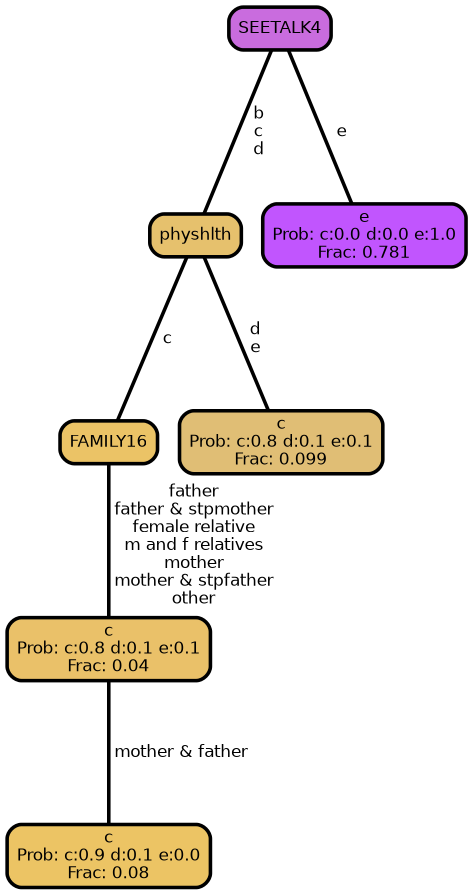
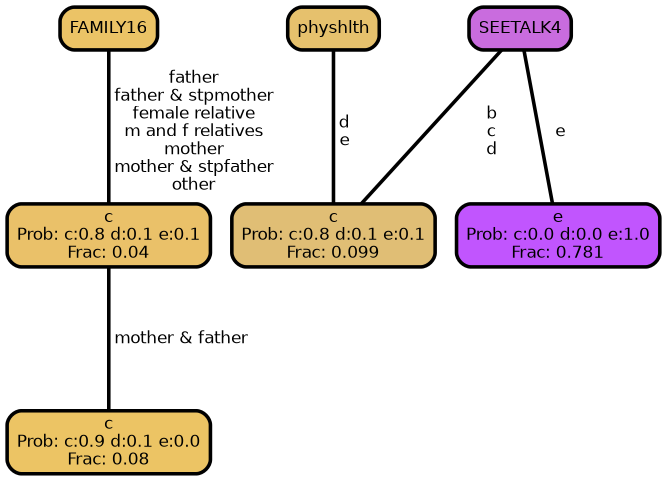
edge "SEETALK4" -- "physhlth": now "SEETALK4" -- "c Prob: c:0.8 d:0.1 e:0.1 Frac: 0.099"
edge "physhlth" -- "FAMILY16": removed, label "c"
